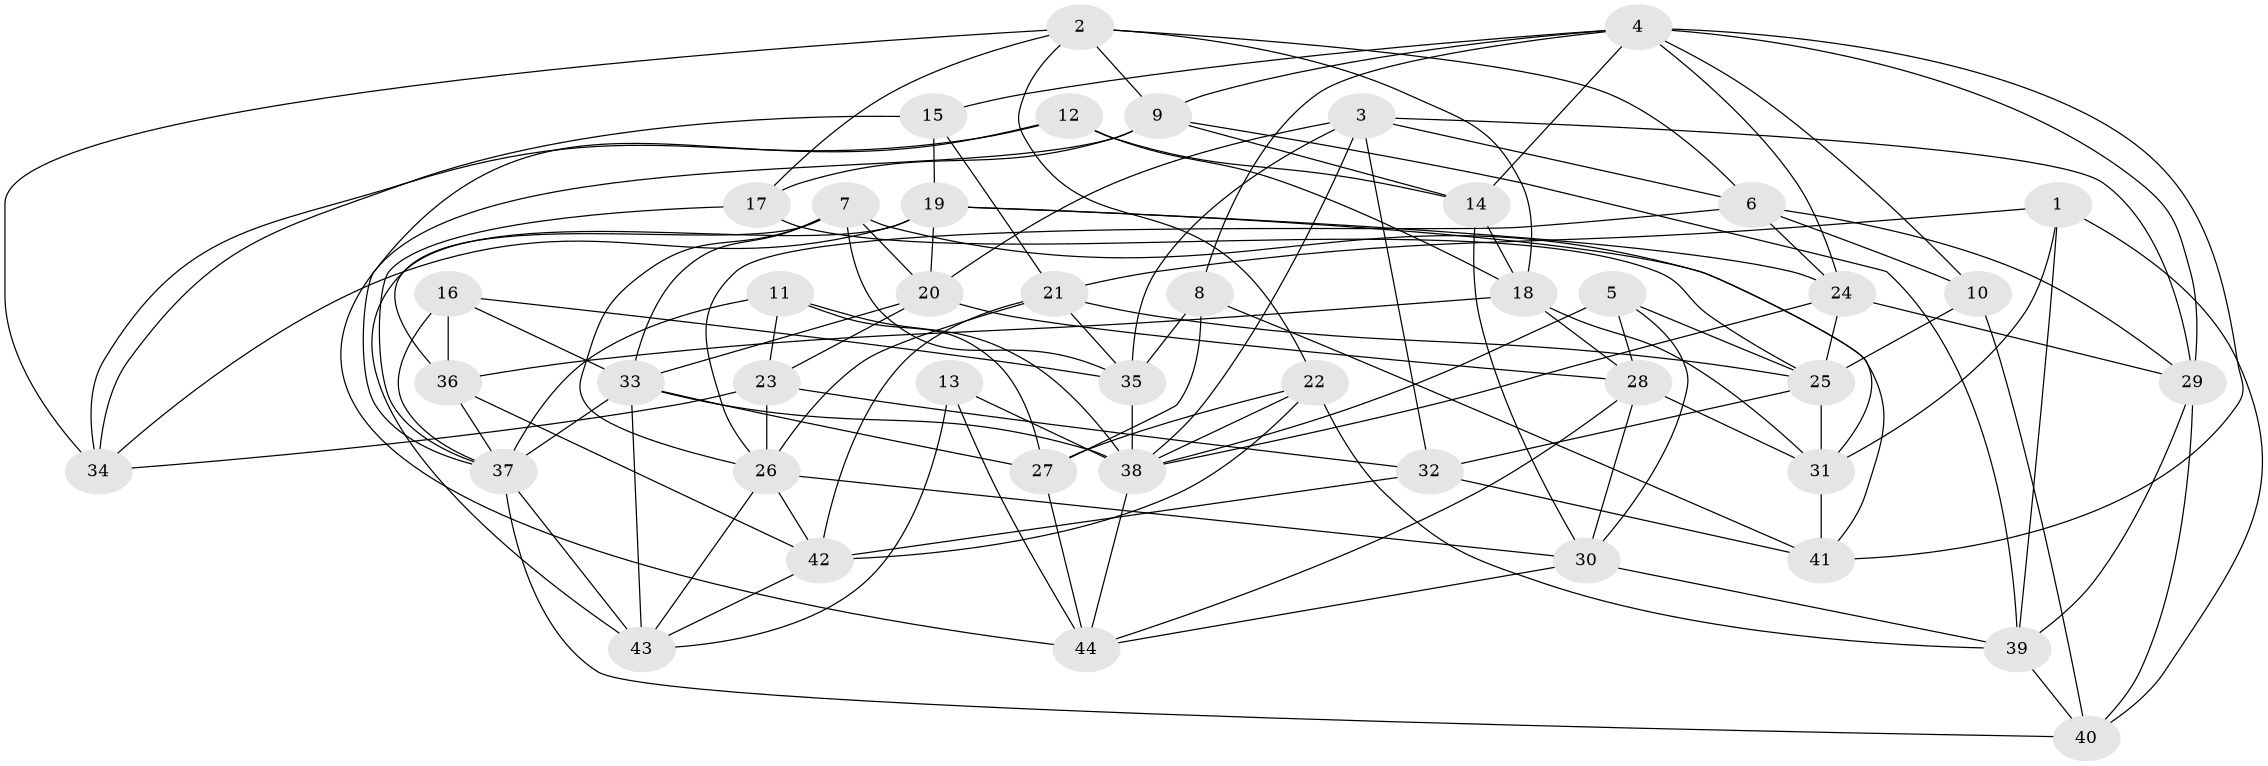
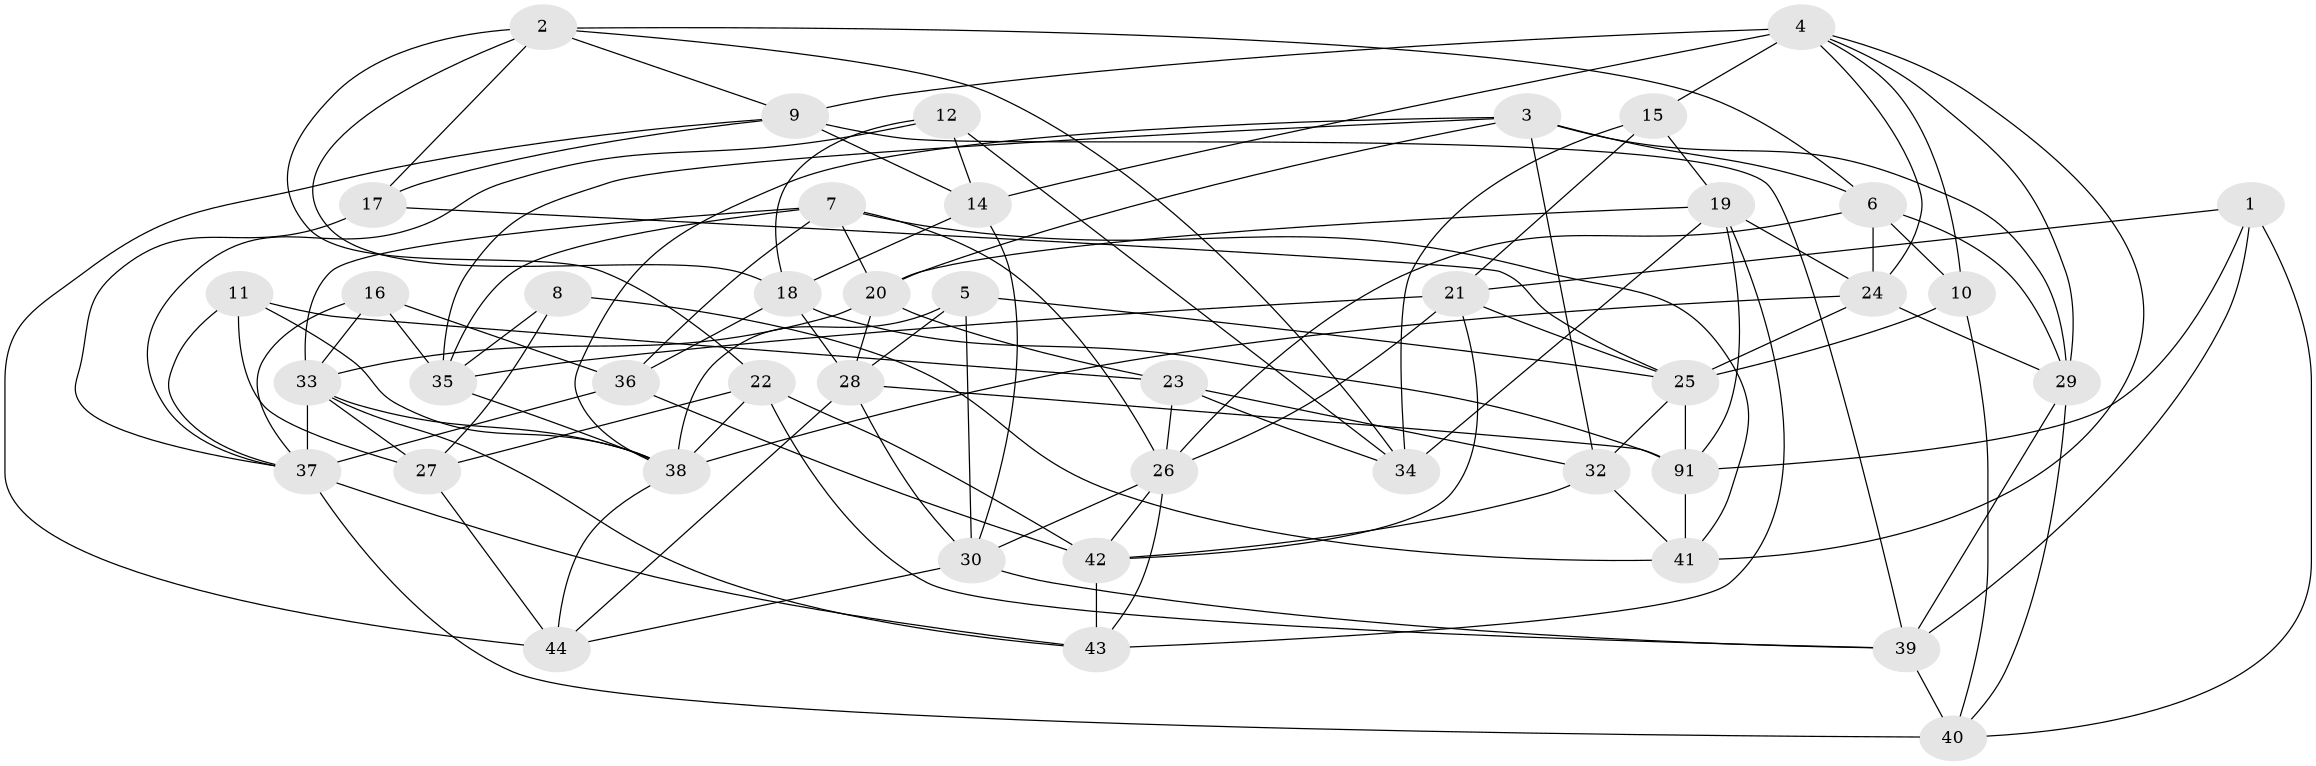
edge "4" -- "8": removed
node "13": removed
node "31": label "31" -> "91"
